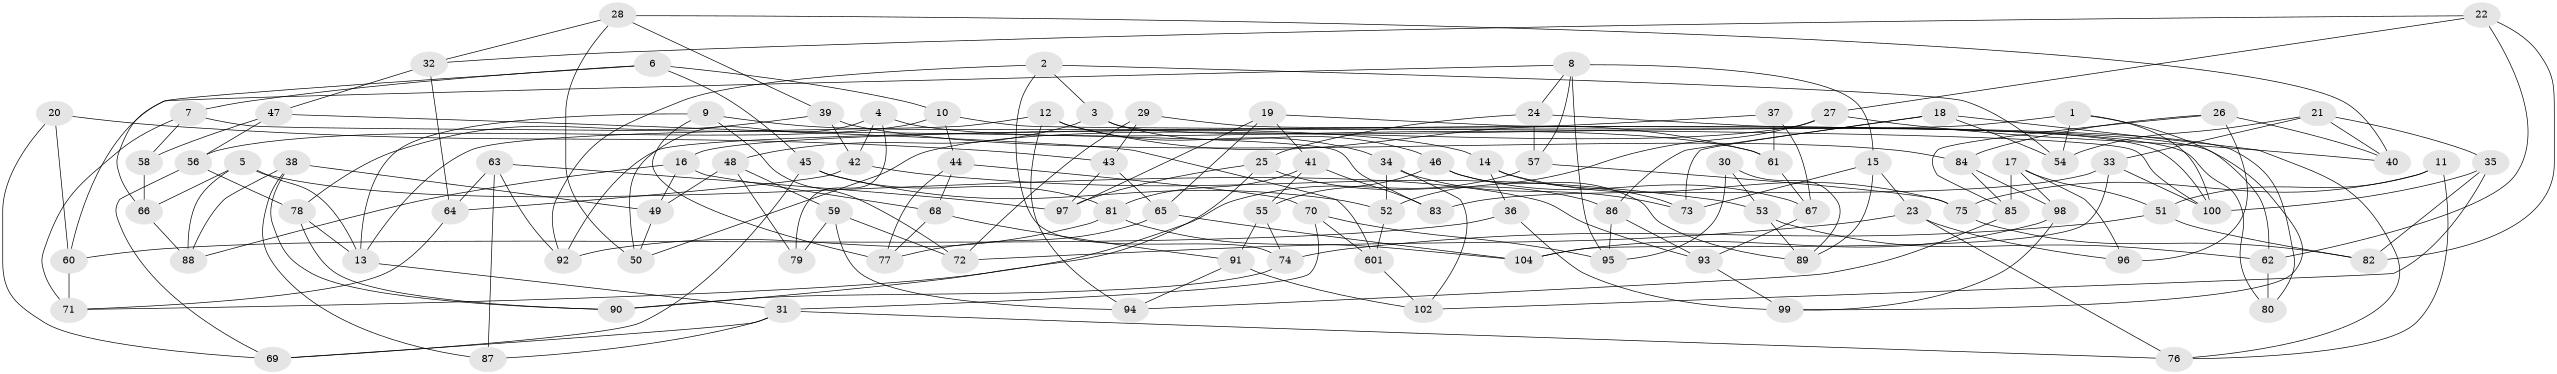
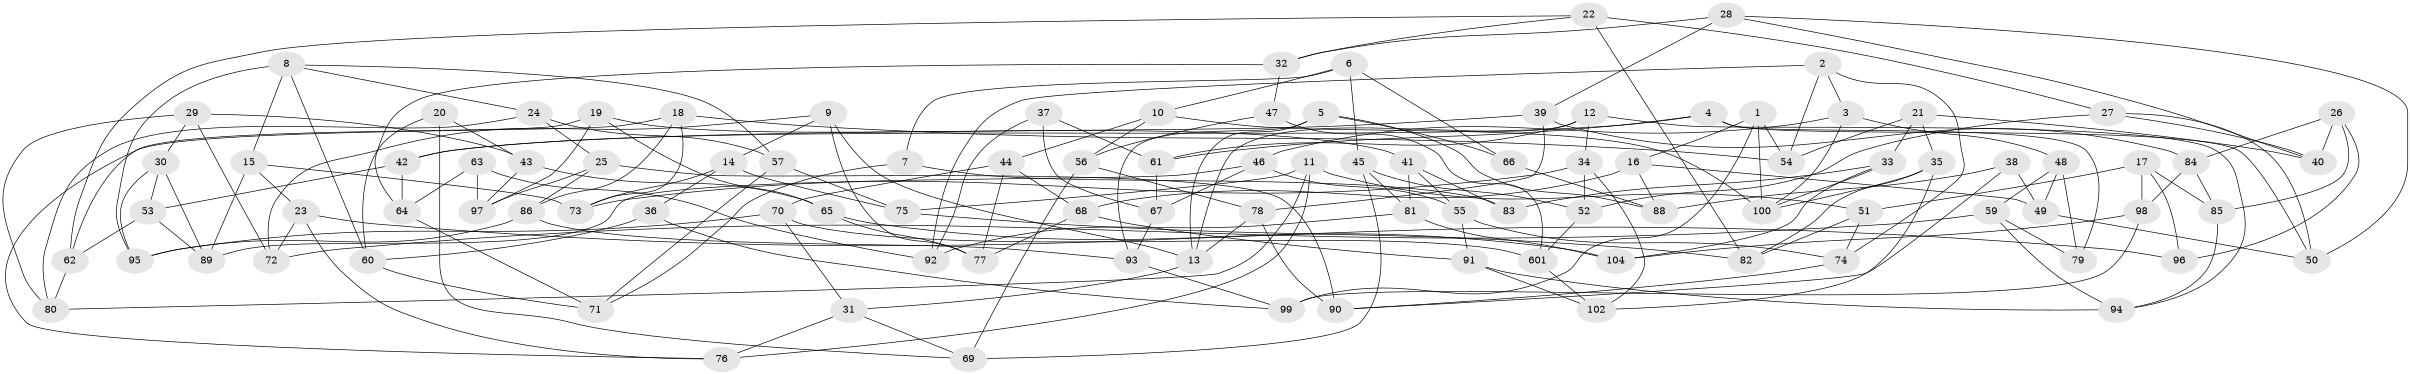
edge "29" -- "30": added
node "58": removed
edge "11" -- "80": added
node "87": removed
